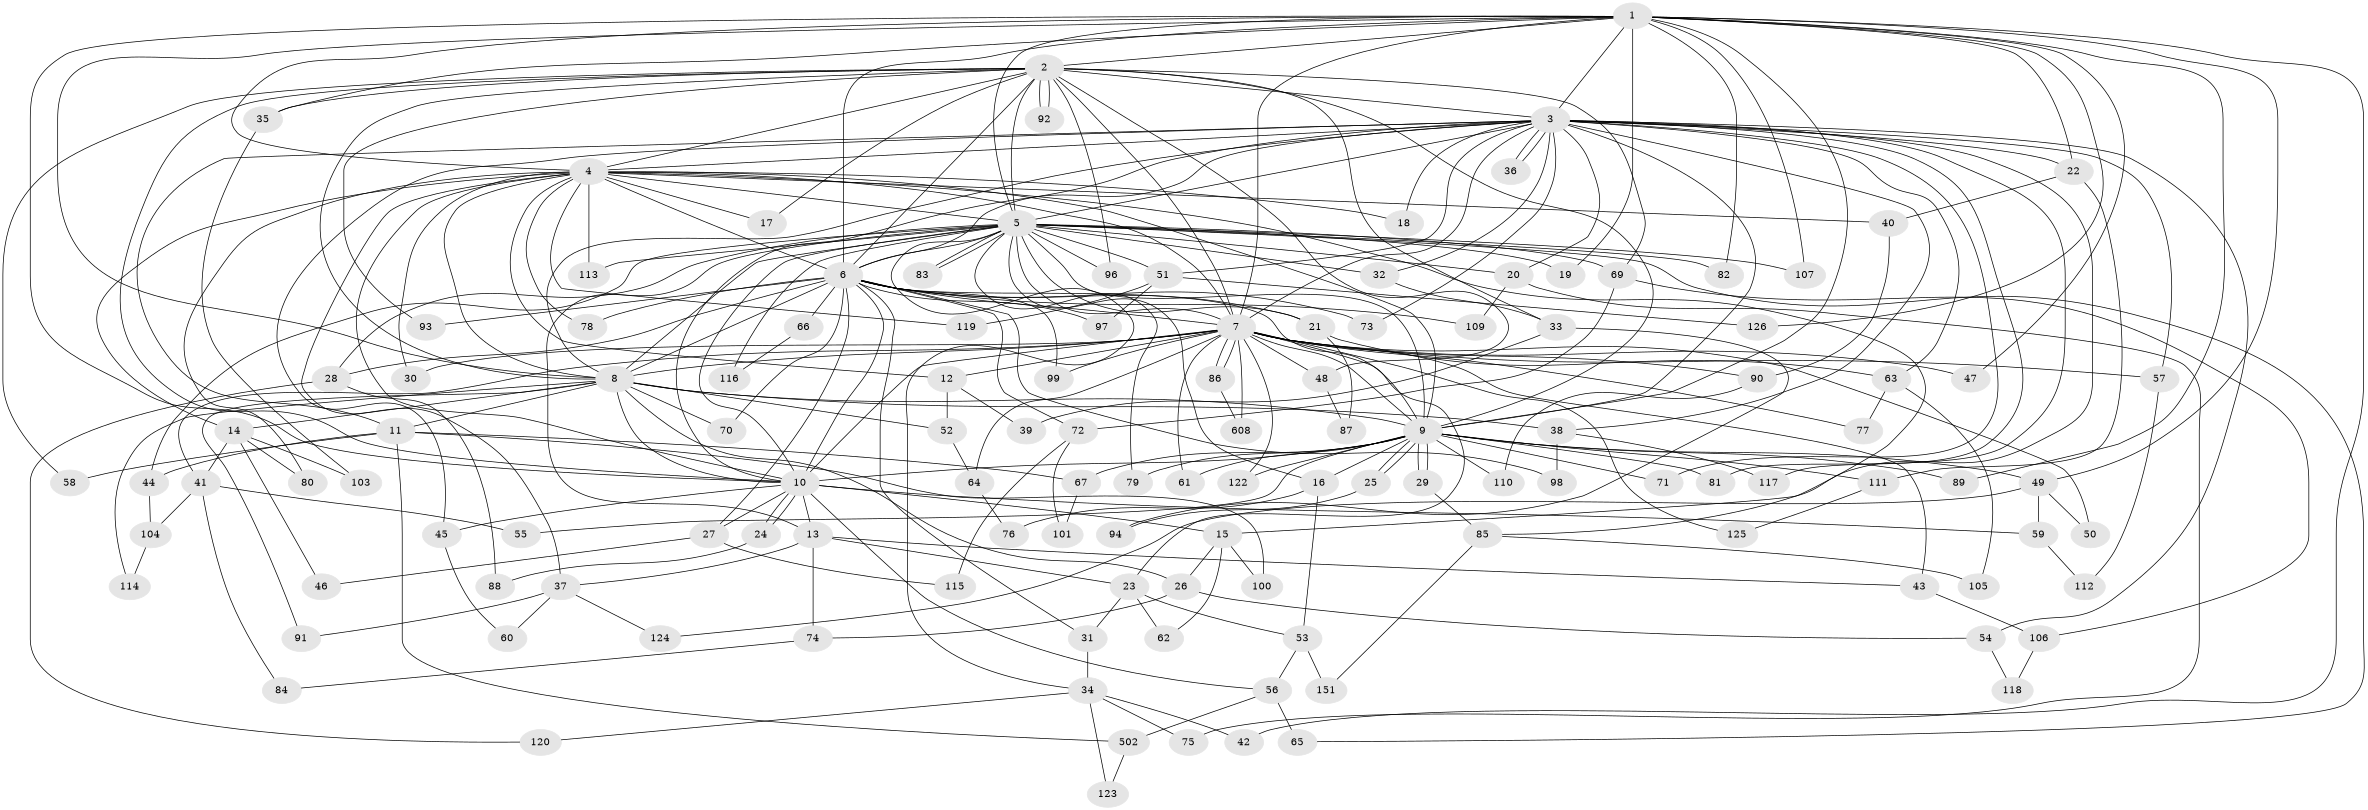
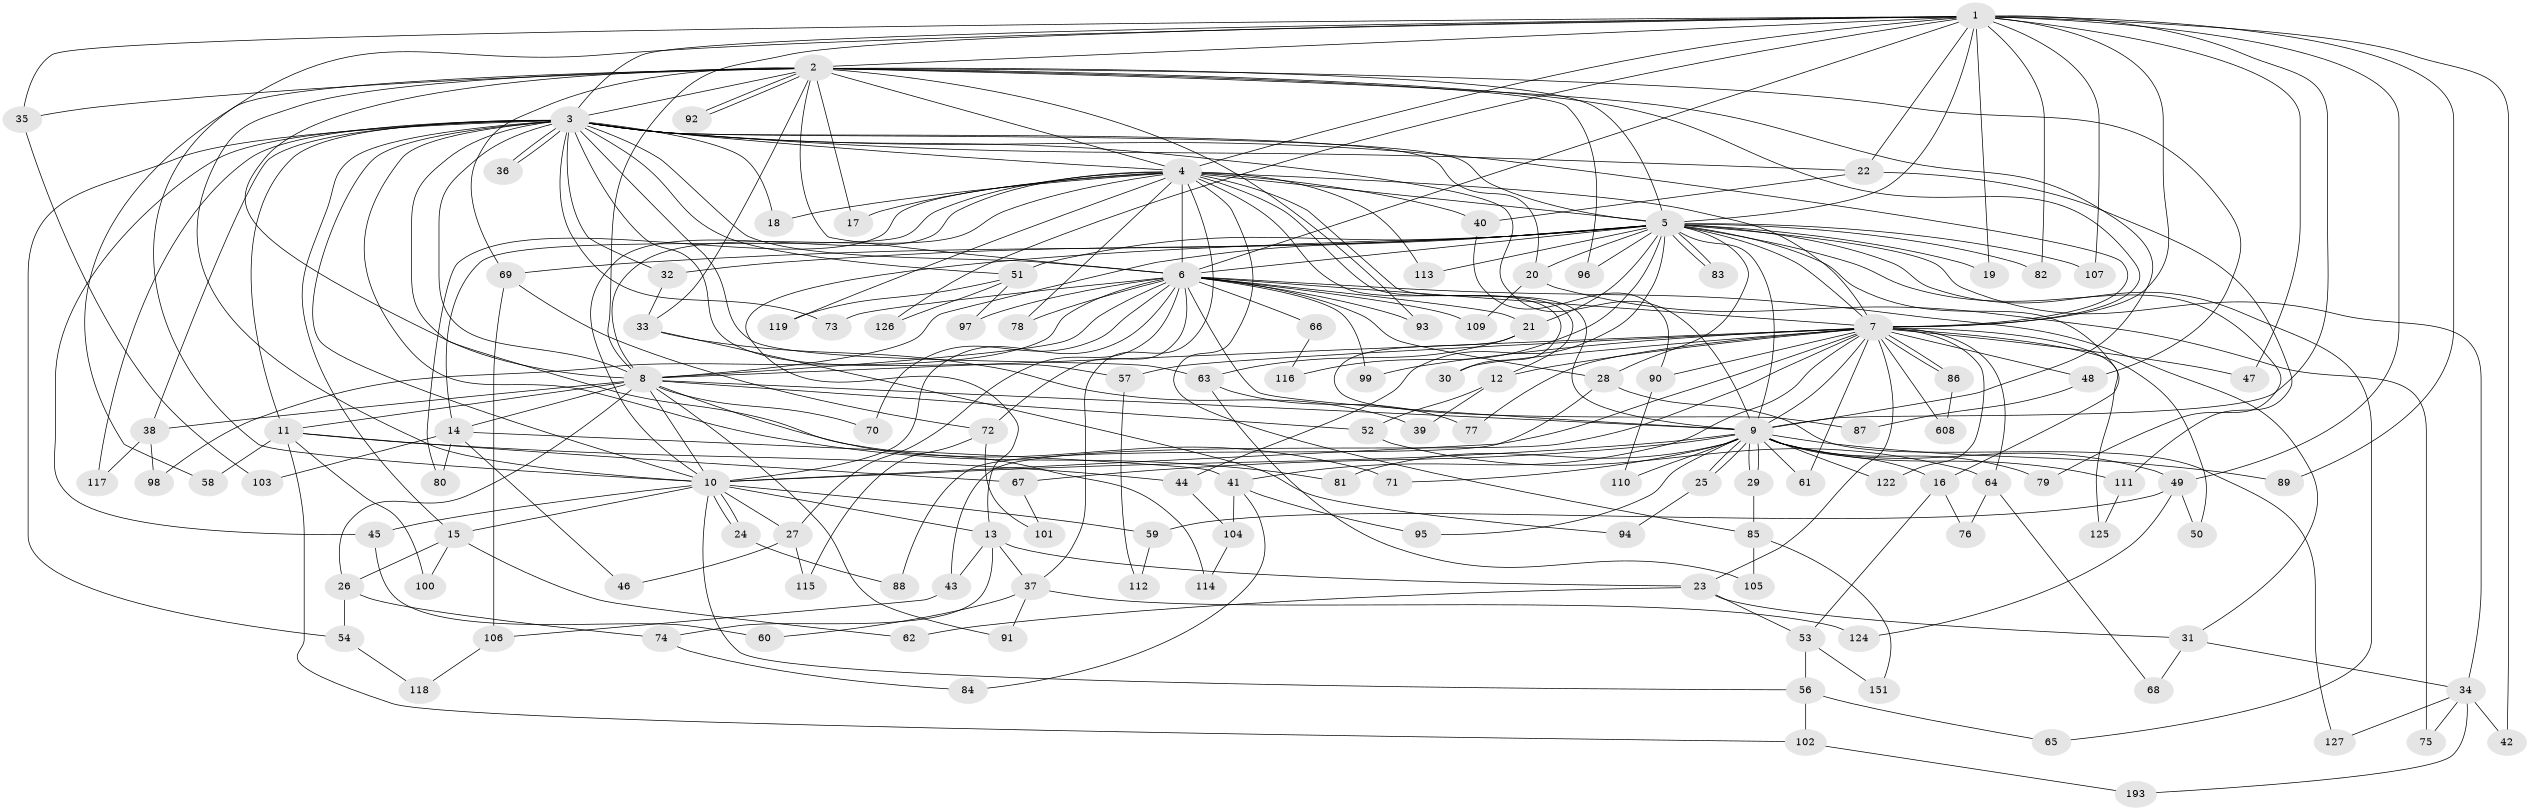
edge "5" -- "10": removed
node "55": label "55" -> "95"
node "68": added
node "120": label "120" -> "127"
node "502": label "502" -> "102"
node "123": label "123" -> "193"
